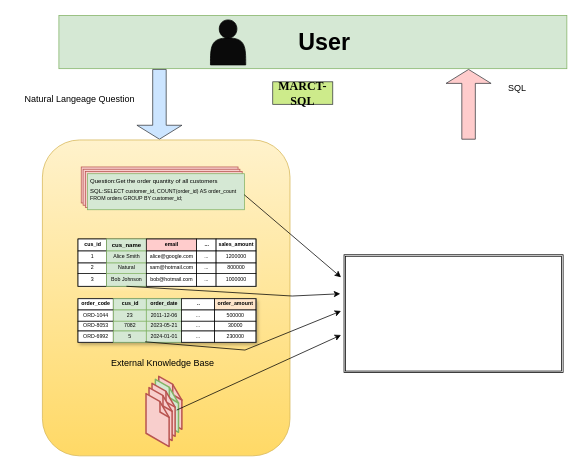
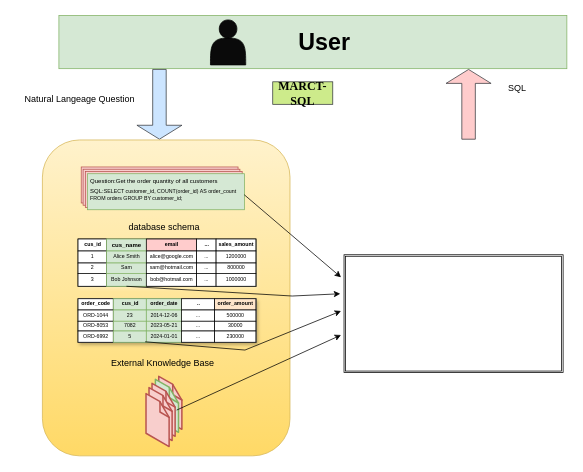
node "database schema": added
node "Natural": label "Natural" -> "Sam"
node "2011-12-06": label "2011-12-06" -> "2014-12-06"
